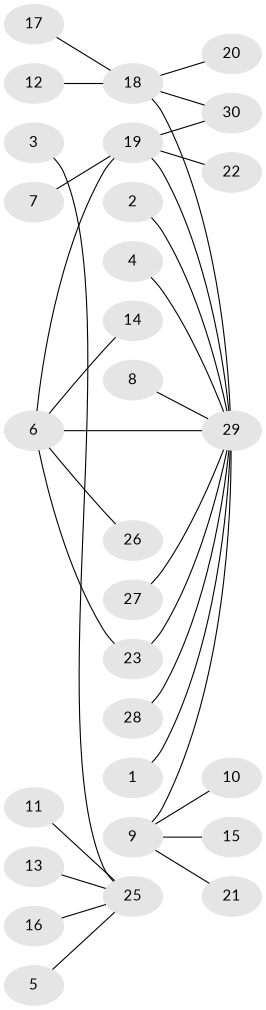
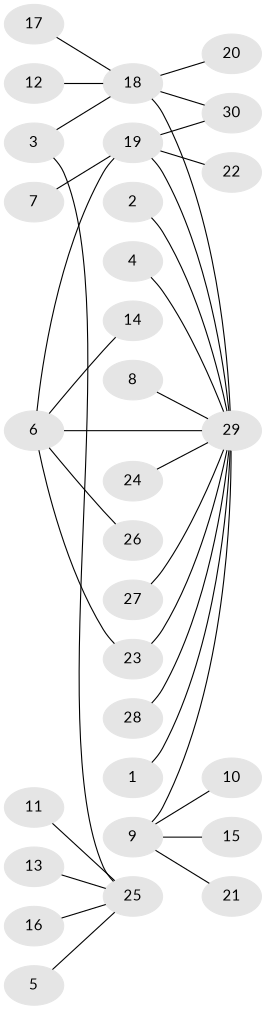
edge "18" -- "3": added
node "24": added
